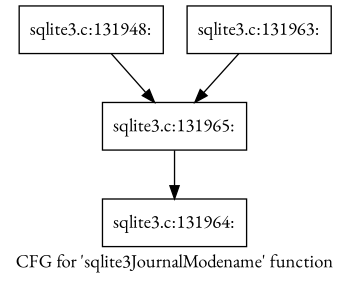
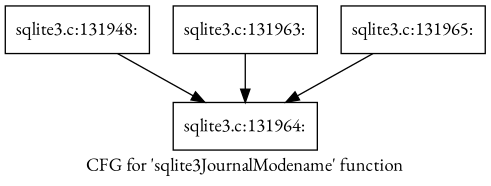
edge "sqlite3.c:131948:" -> "sqlite3.c:131965:": now "sqlite3.c:131948:" -> "sqlite3.c:131964:"
edge "sqlite3.c:131963:" -> "sqlite3.c:131965:": now "sqlite3.c:131963:" -> "sqlite3.c:131964:"
